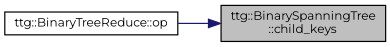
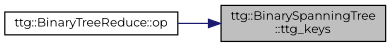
node "ttg::BinarySpanningTree ::child_keys": label "ttg::BinarySpanningTree ::child_keys" -> "ttg::BinarySpanningTree ::ttg_keys"
